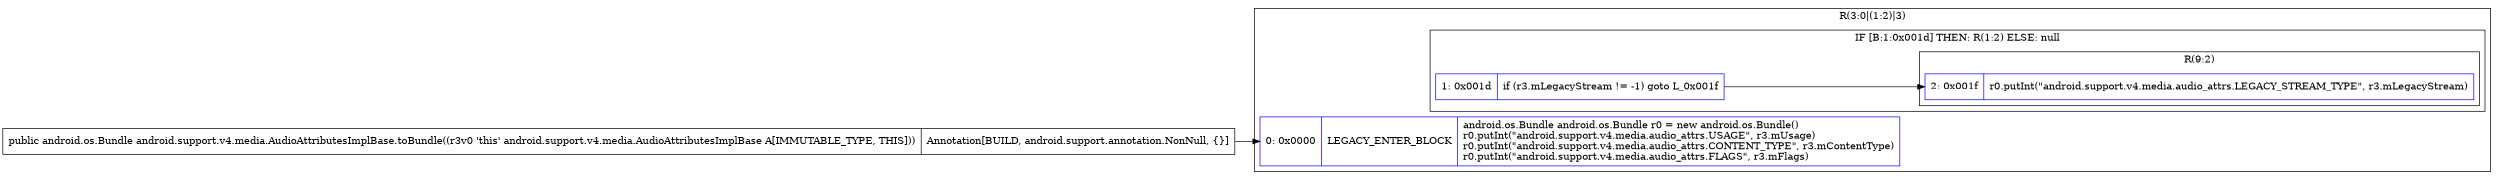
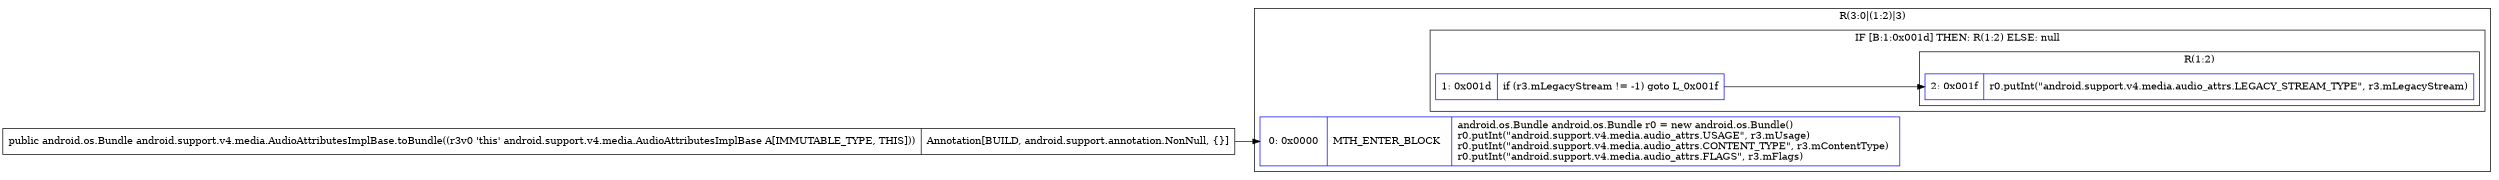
cluster "R(9:2)": label "R(9:2)" -> "R(1:2)"
node "0: 0x0000": text "LEGACY_ENTER_BLOCK" -> "MTH_ENTER_BLOCK"
